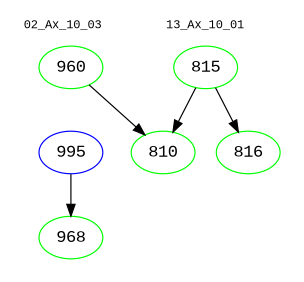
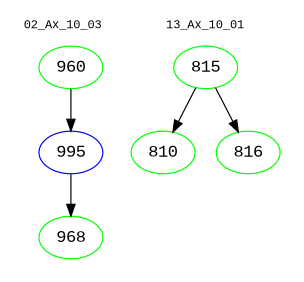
edge "960" -> "810": now "960" -> "995"
